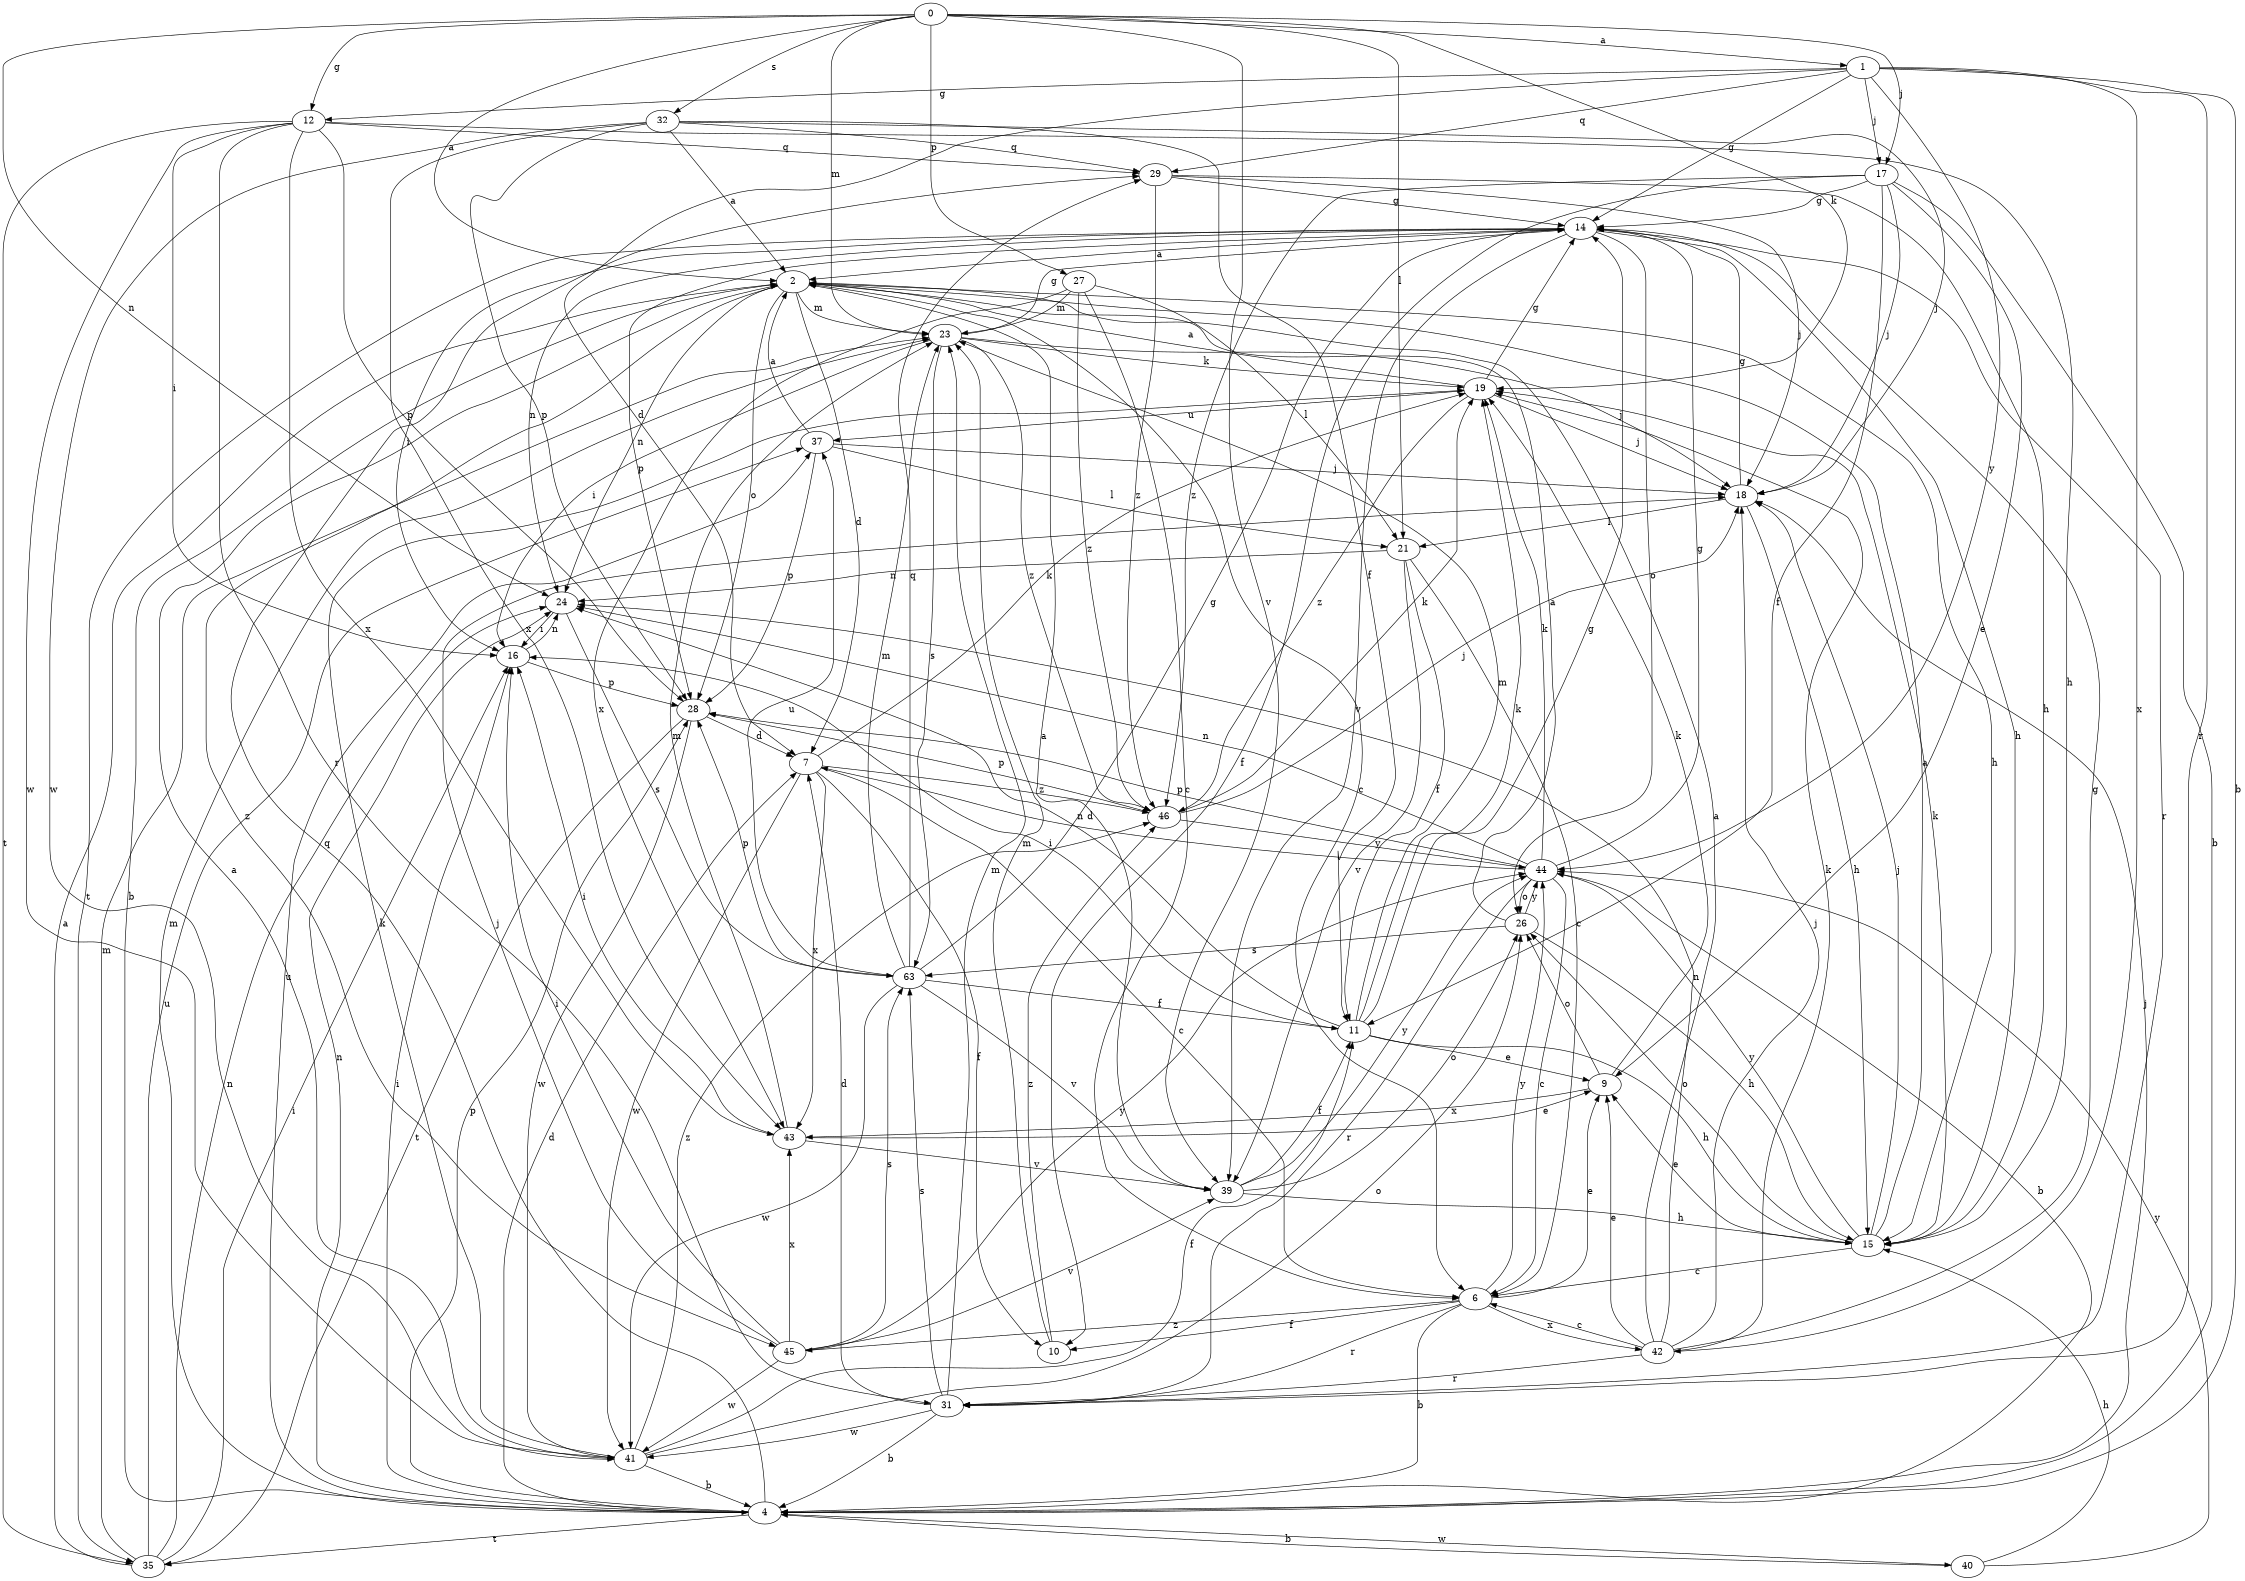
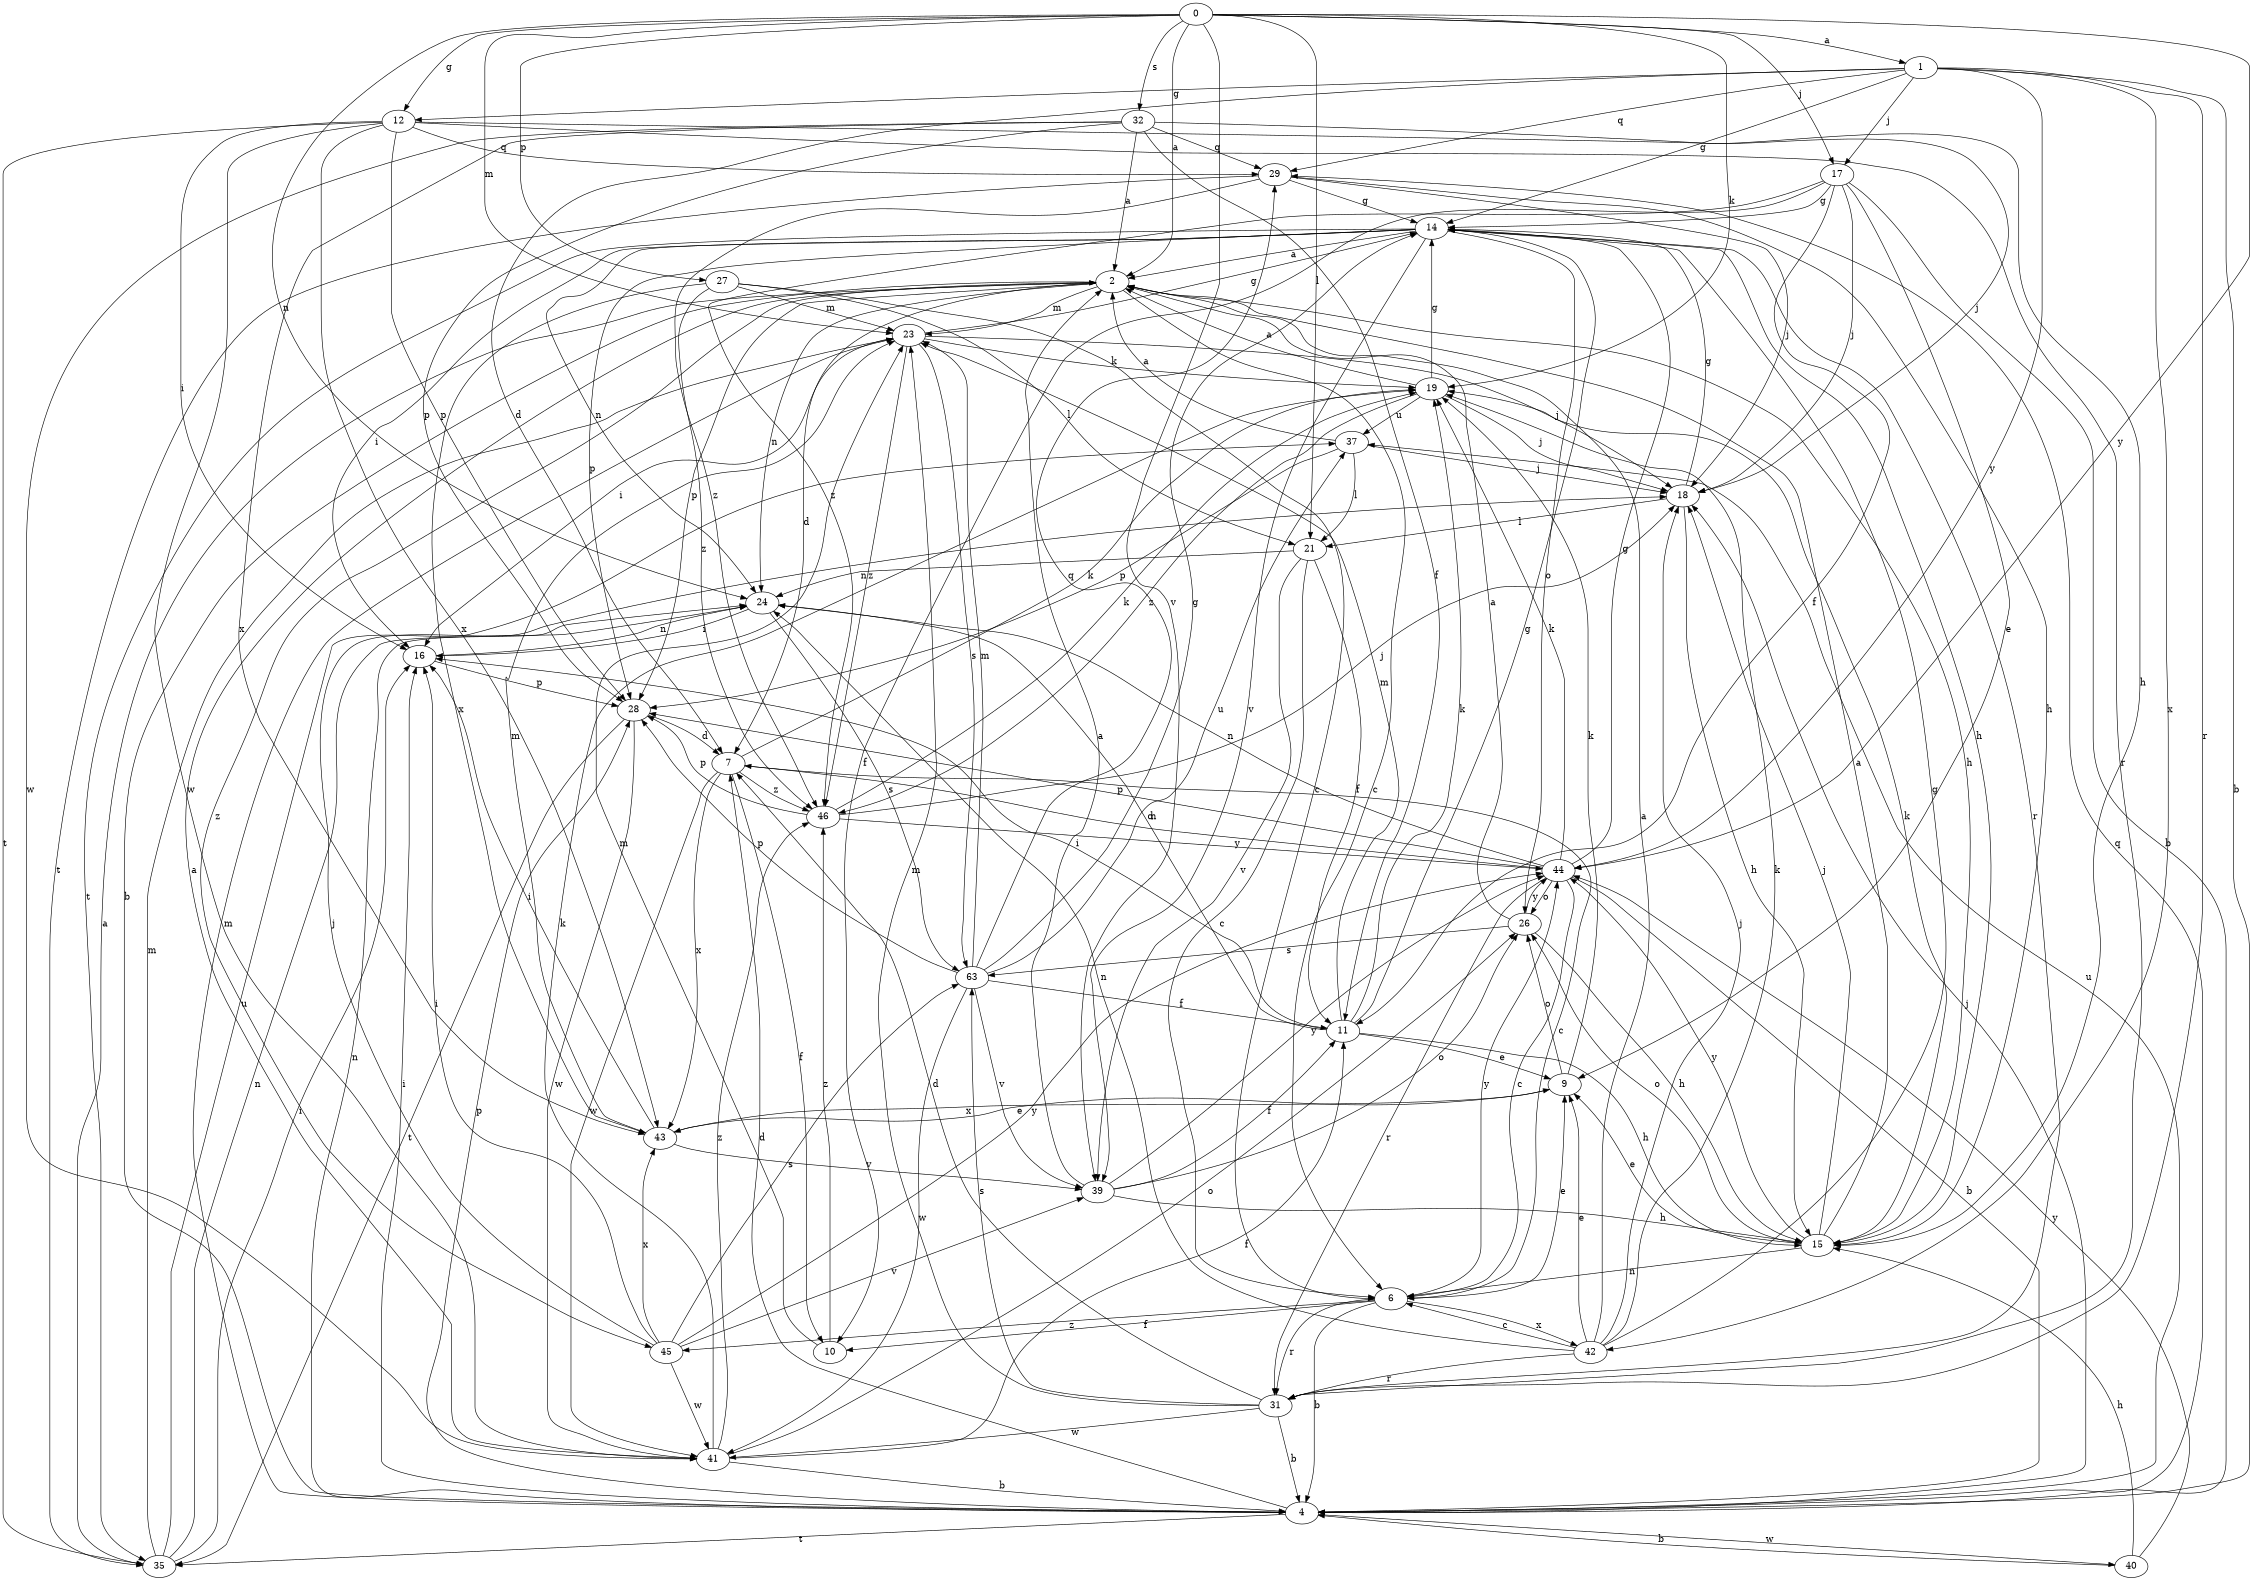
edge "0" -> "44": added, label "y"
edge "29" -> "35": added, label "t"
edge "2" -> "28": label "o" -> "p"
edge "15" -> "6": label "c" -> "n"
